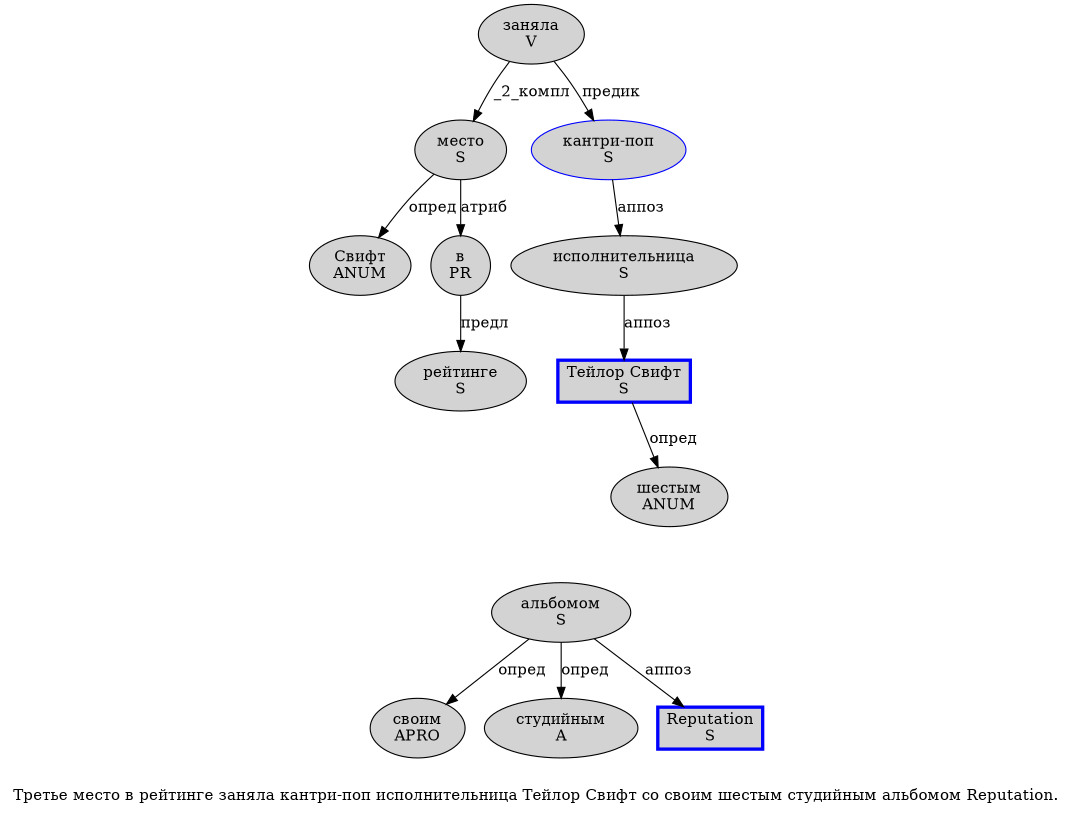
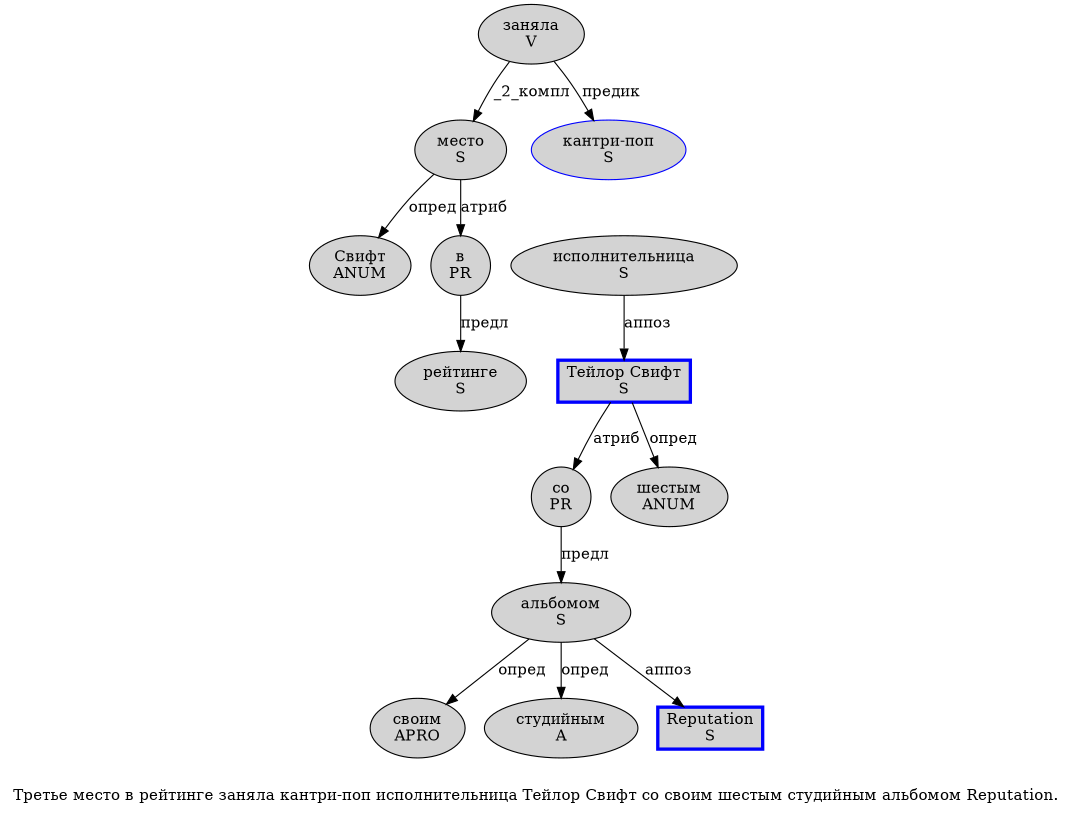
edge "кантри-поп S" -> "исполнительница S": removed, label "аппоз"
node "со PR": added
